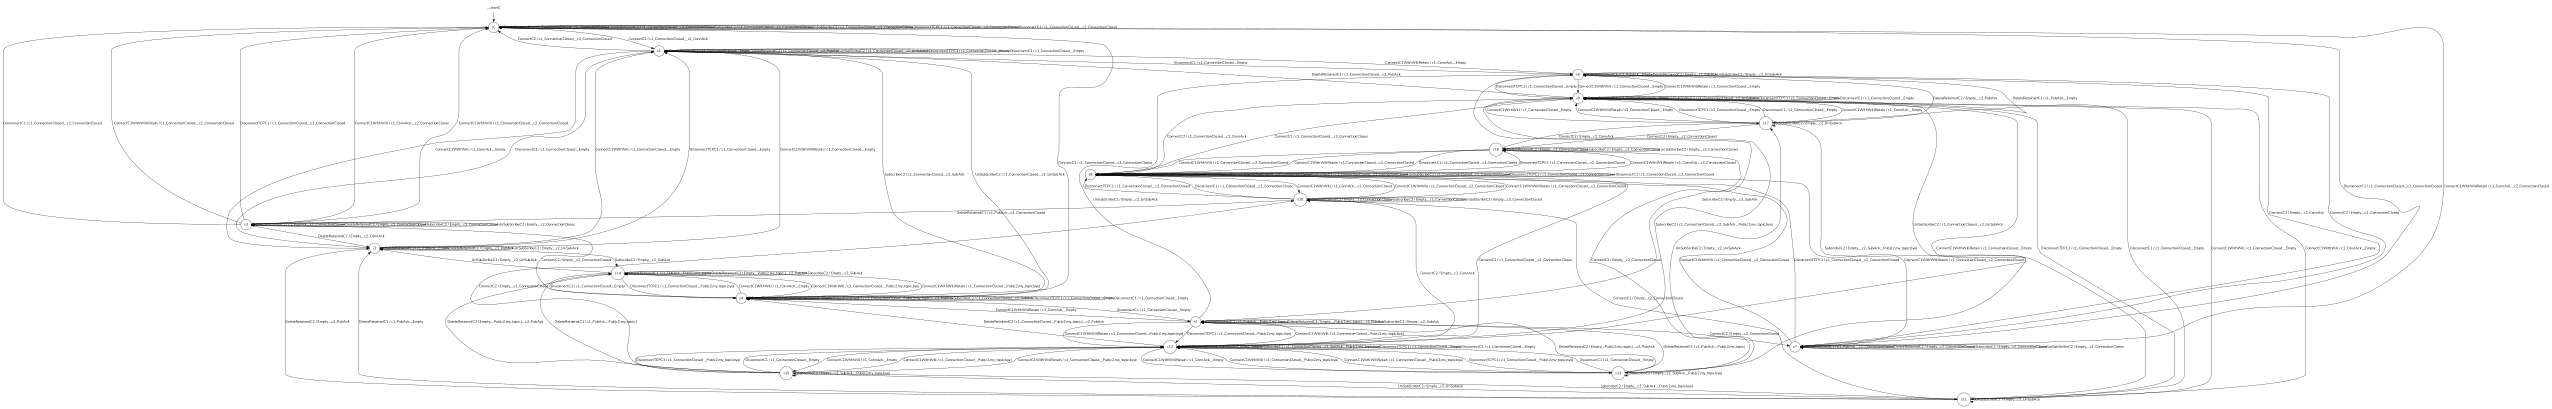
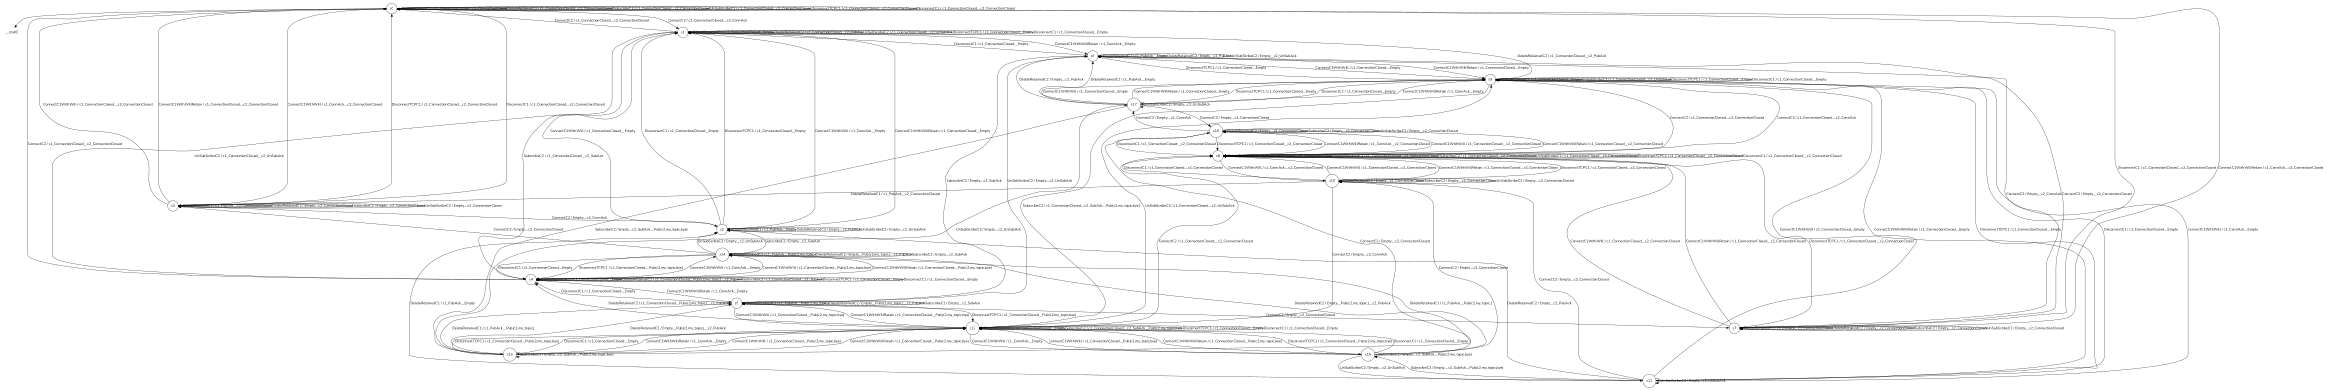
edge "__start0" -> "s0": reversed
edge "s3" -> "s2": label "DeleteRetainedC2 / Empty__c2_ConnAck" -> "ConnectC2 / Empty__c2_ConnAck"
edge "s4" -> "s3": now "s14" -> "s3"
